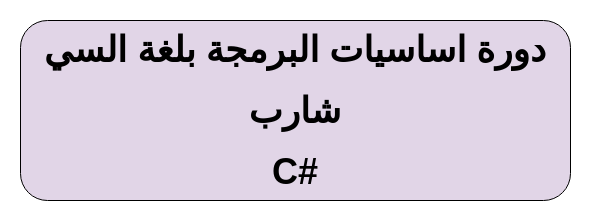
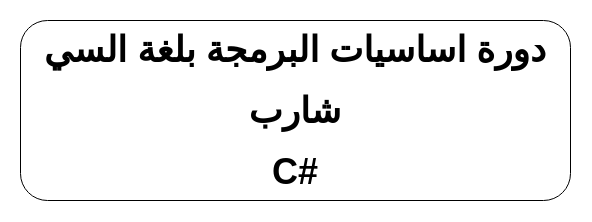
node "دورة اساسيات البرمجة بلغة السي شارب C#": fillcolor #e1d5e7 -> #ffffff
